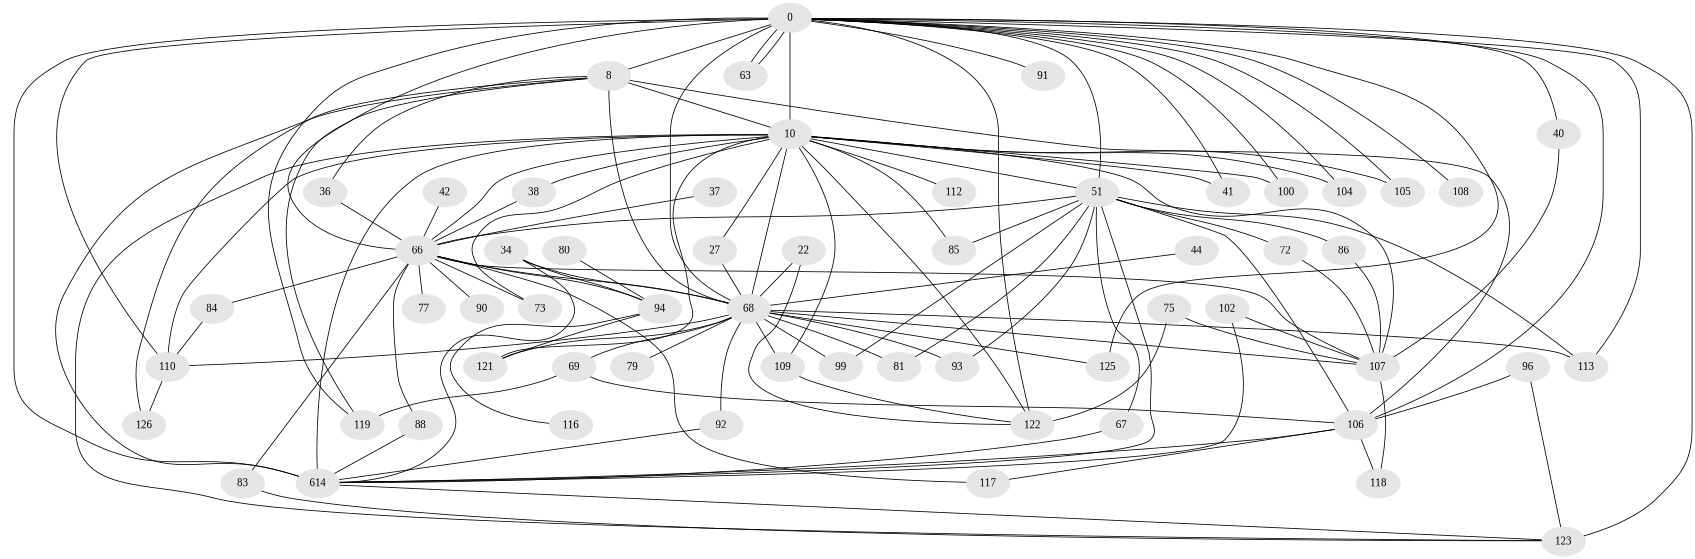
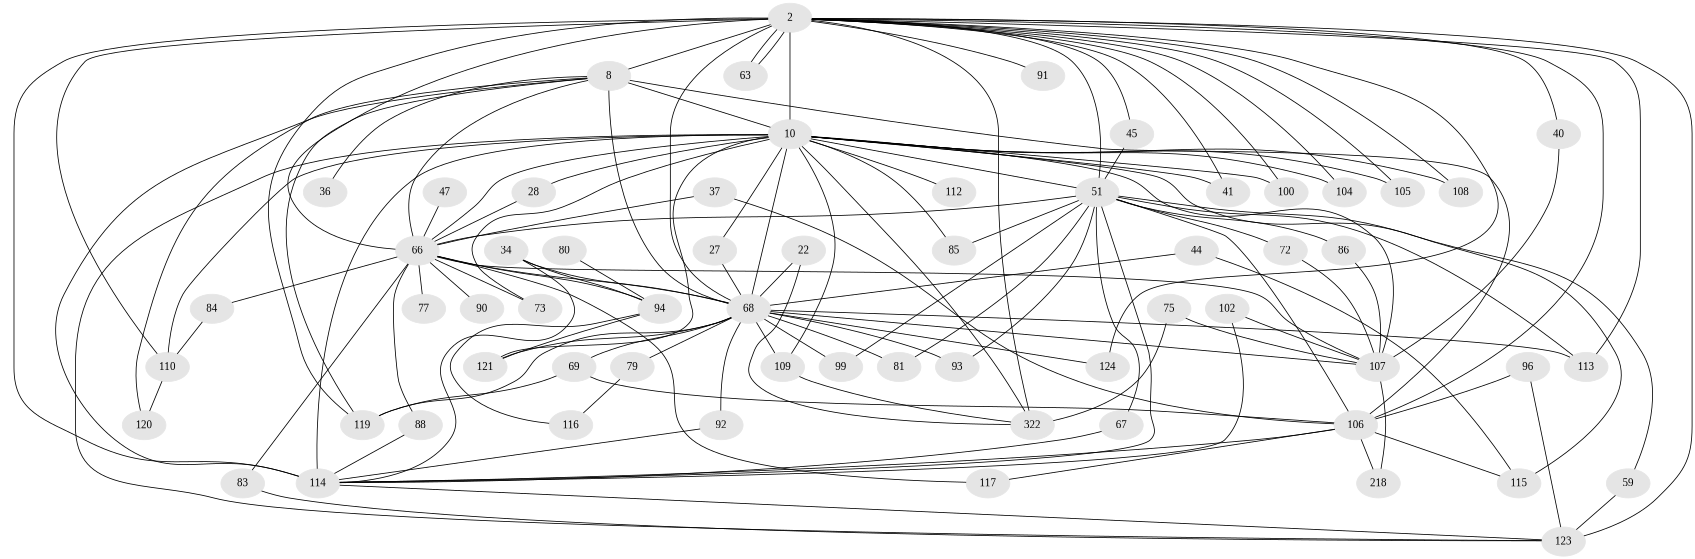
node "0": label "0" -> "2"
node "45": added
edge "10" -- "108": added
node "42": label "42" -> "47"
node "38": label "38" -> "28"
edge "36" -- "66": now "8" -- "66"
edge "68" -- "110": now "68" -- "119"
edge "37" -- "106": added
node "125": label "125" -> "124"
edge "79" -- "116": added
node "126": label "126" -> "120"
node "122": label "122" -> "322"
node "614": label "614" -> "114"
node "118": label "118" -> "218"
node "115": added
node "59": added
